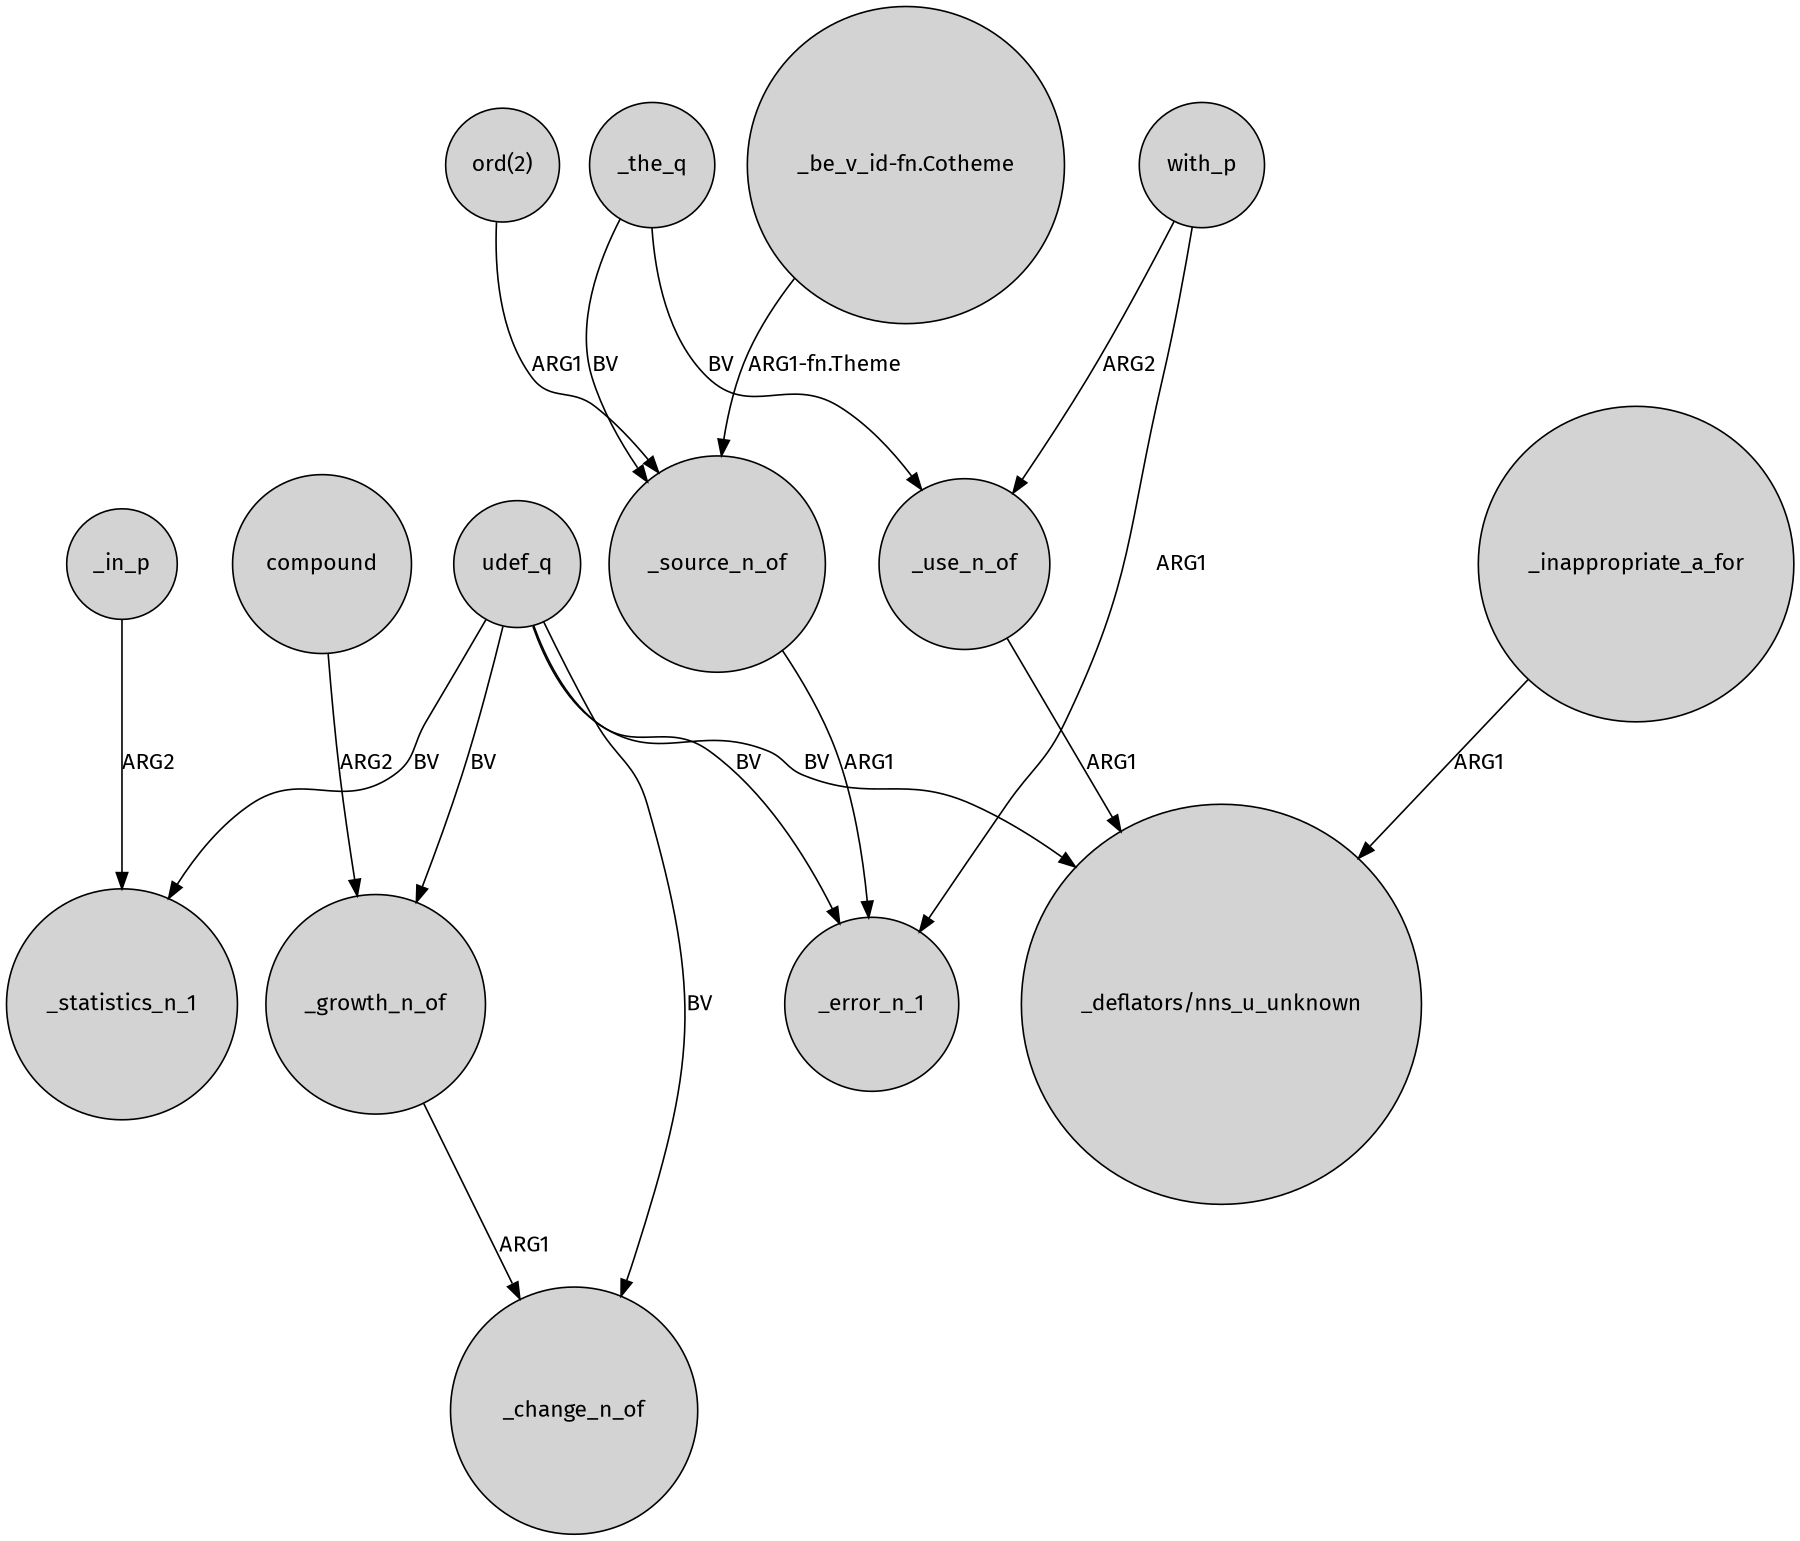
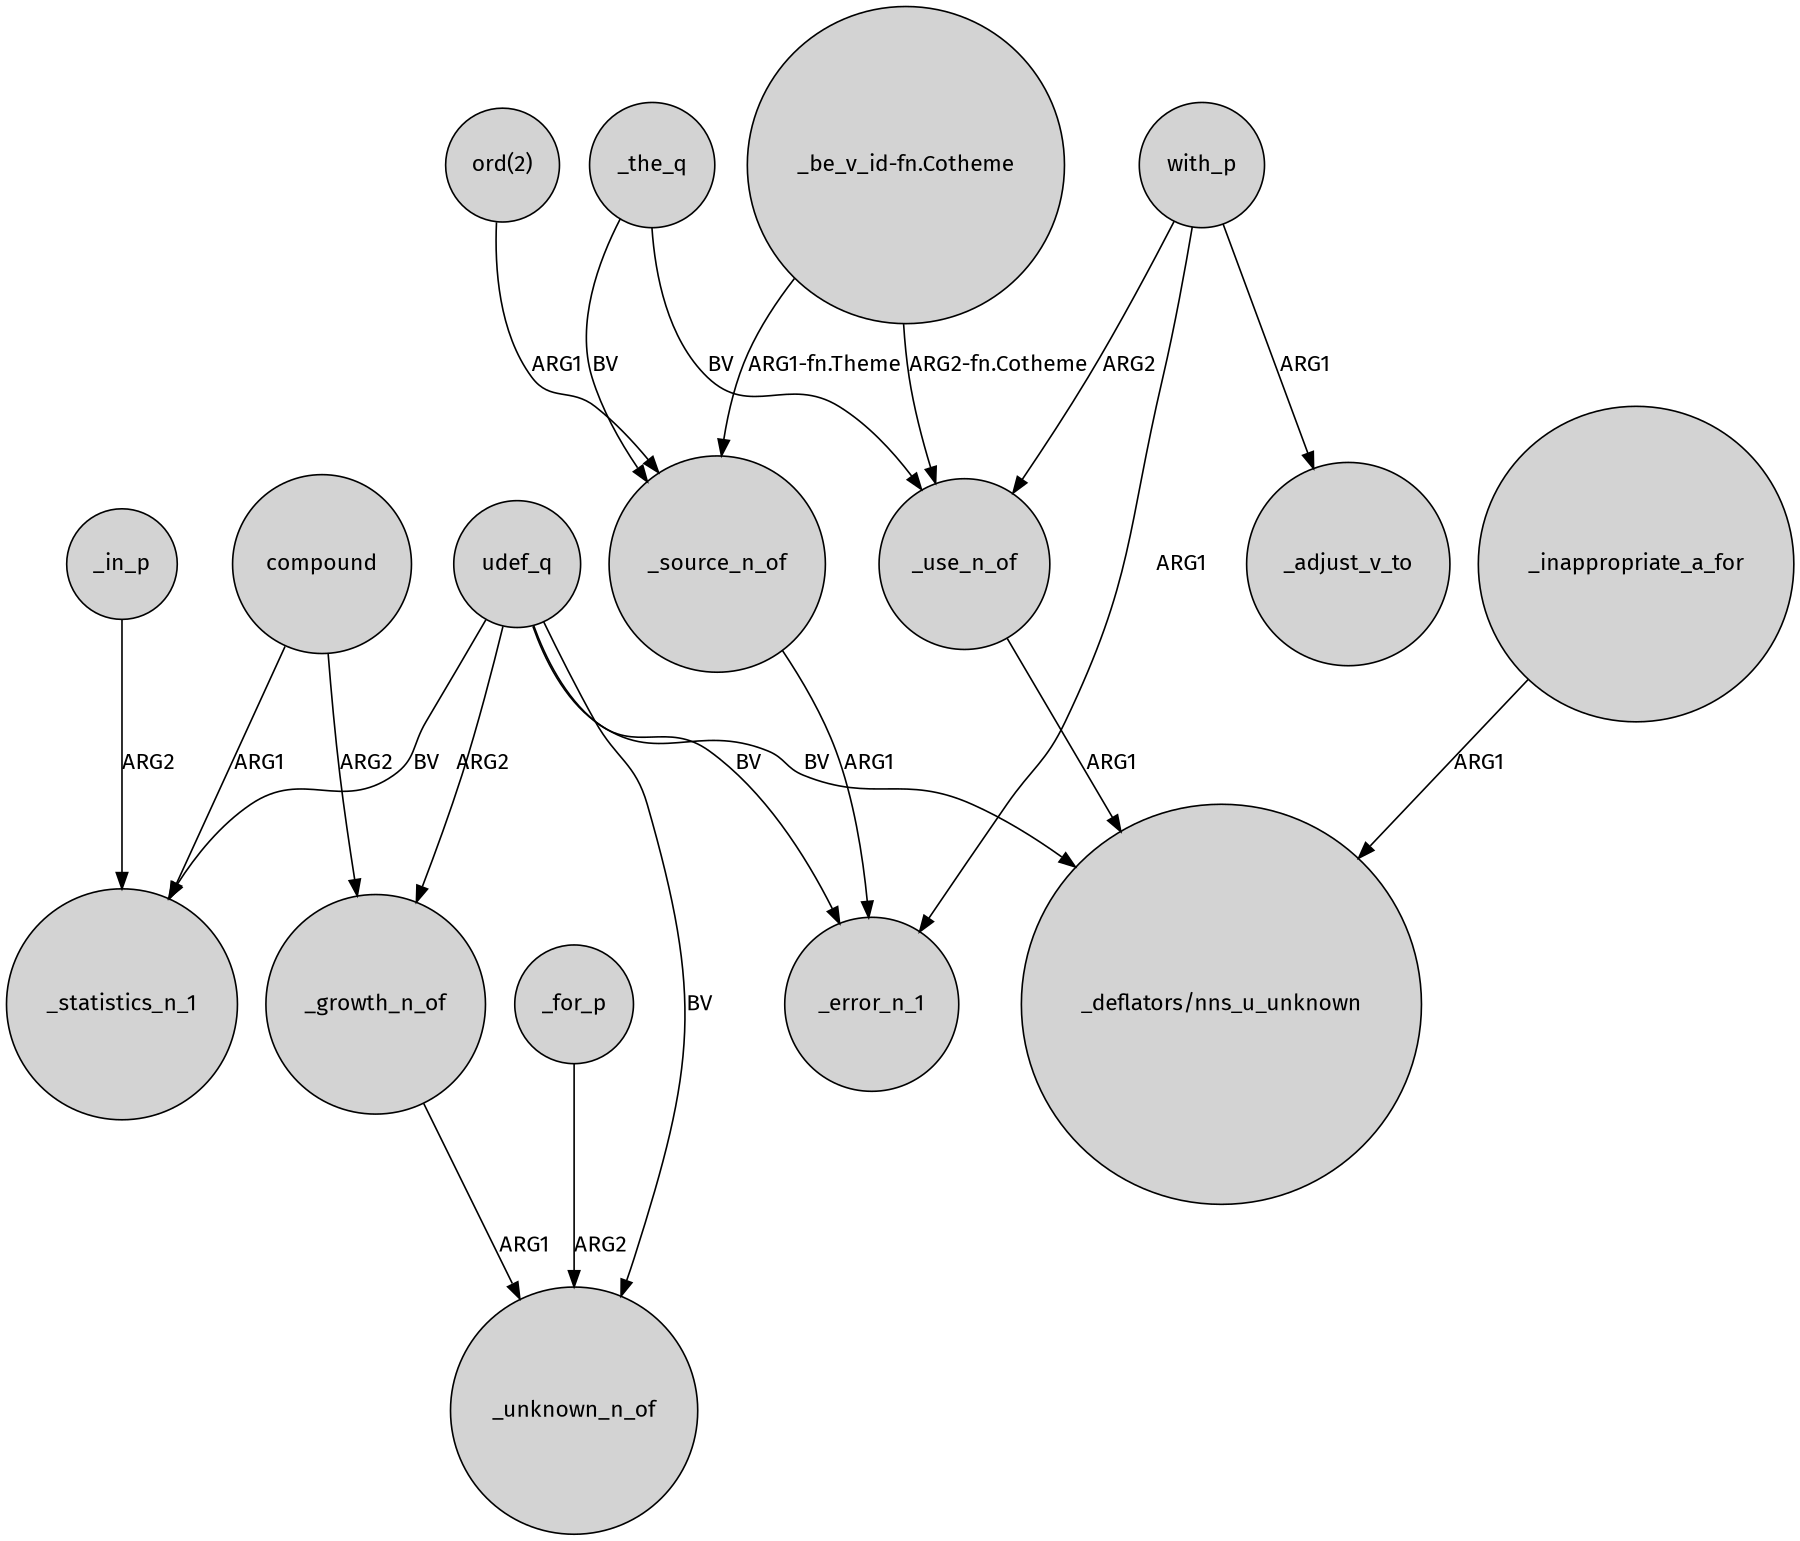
edge "_be_v_id-fn.Cotheme" -> "_use_n_of": added, label "ARG2-fn.Cotheme"
node "_adjust_v_to": added
edge "udef_q" -> "_growth_n_of": label "BV" -> "ARG2"
edge "compound" -> "_statistics_n_1": added, label "ARG1"
node "_for_p": added
node "_change_n_of": label "_change_n_of" -> "_unknown_n_of"
